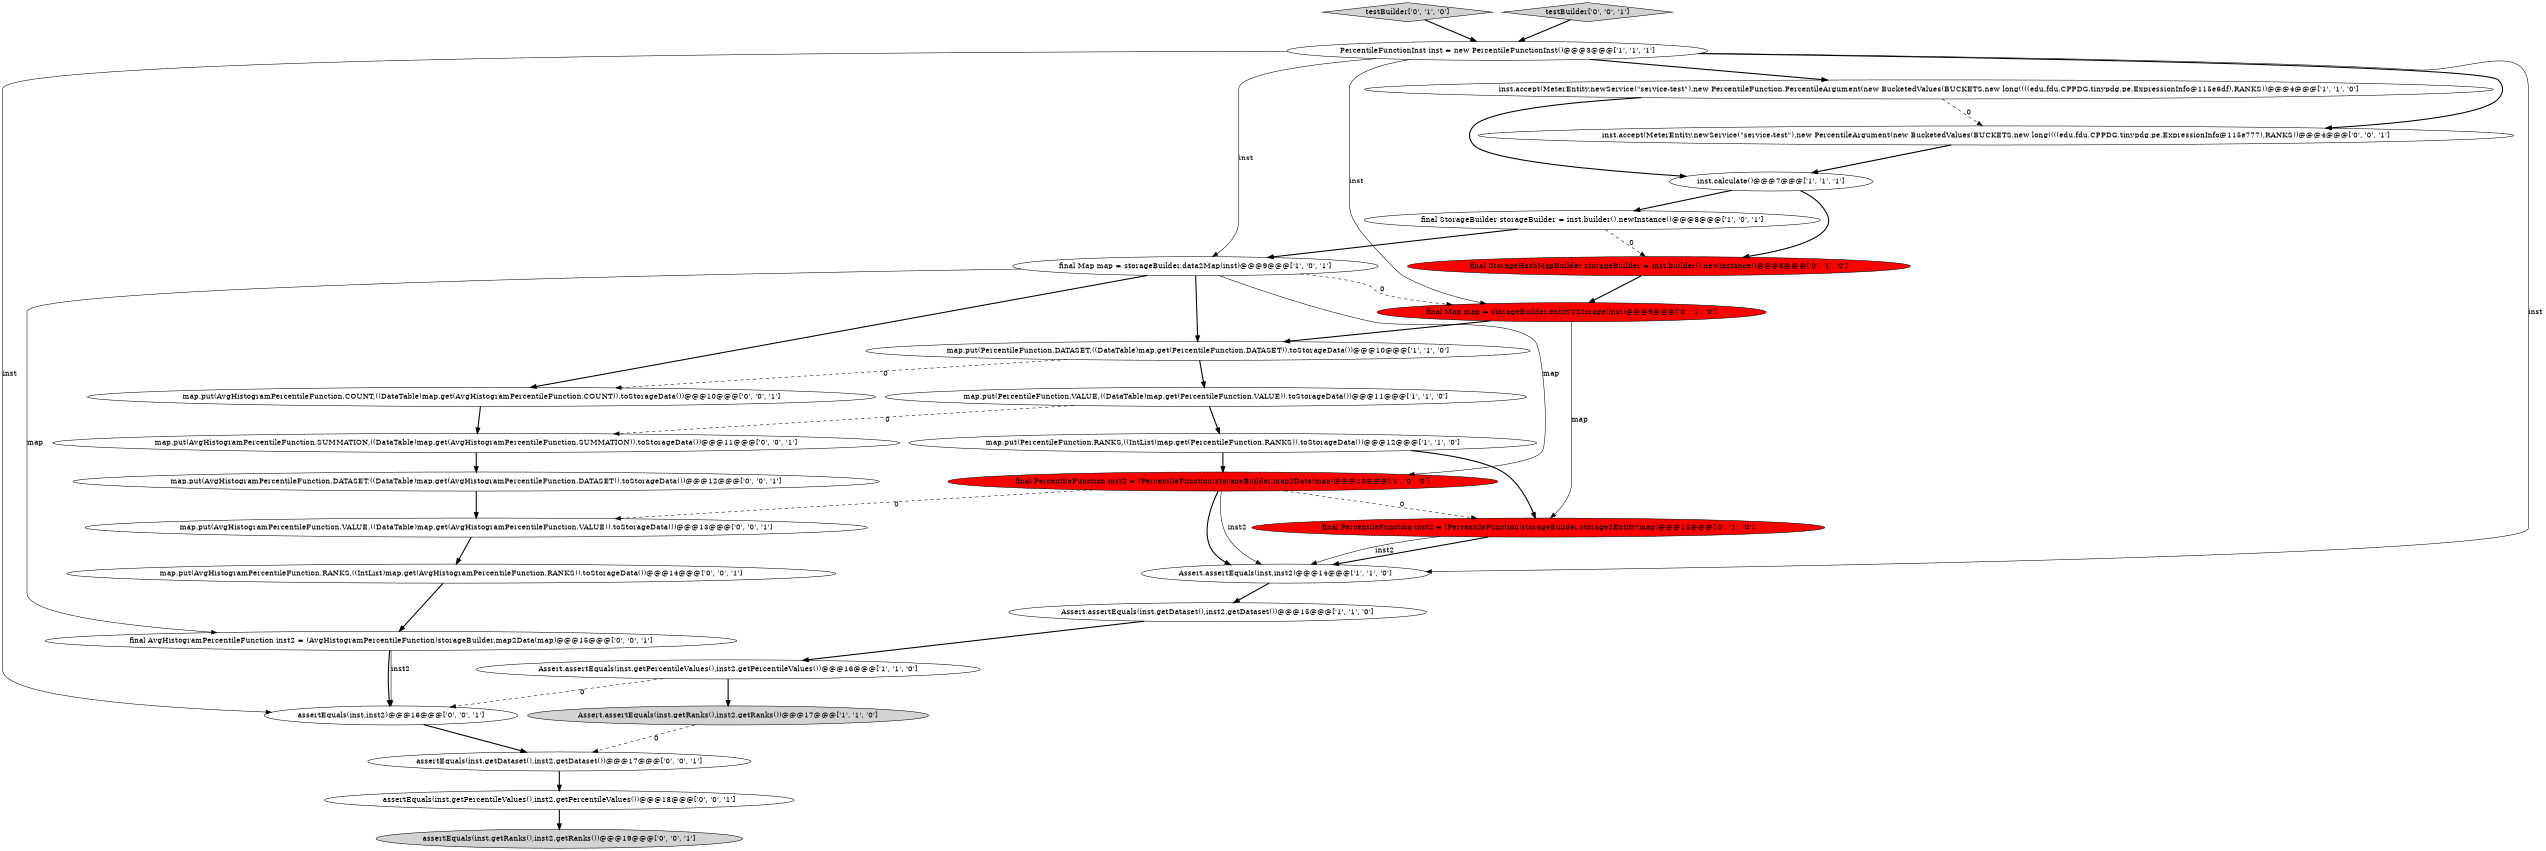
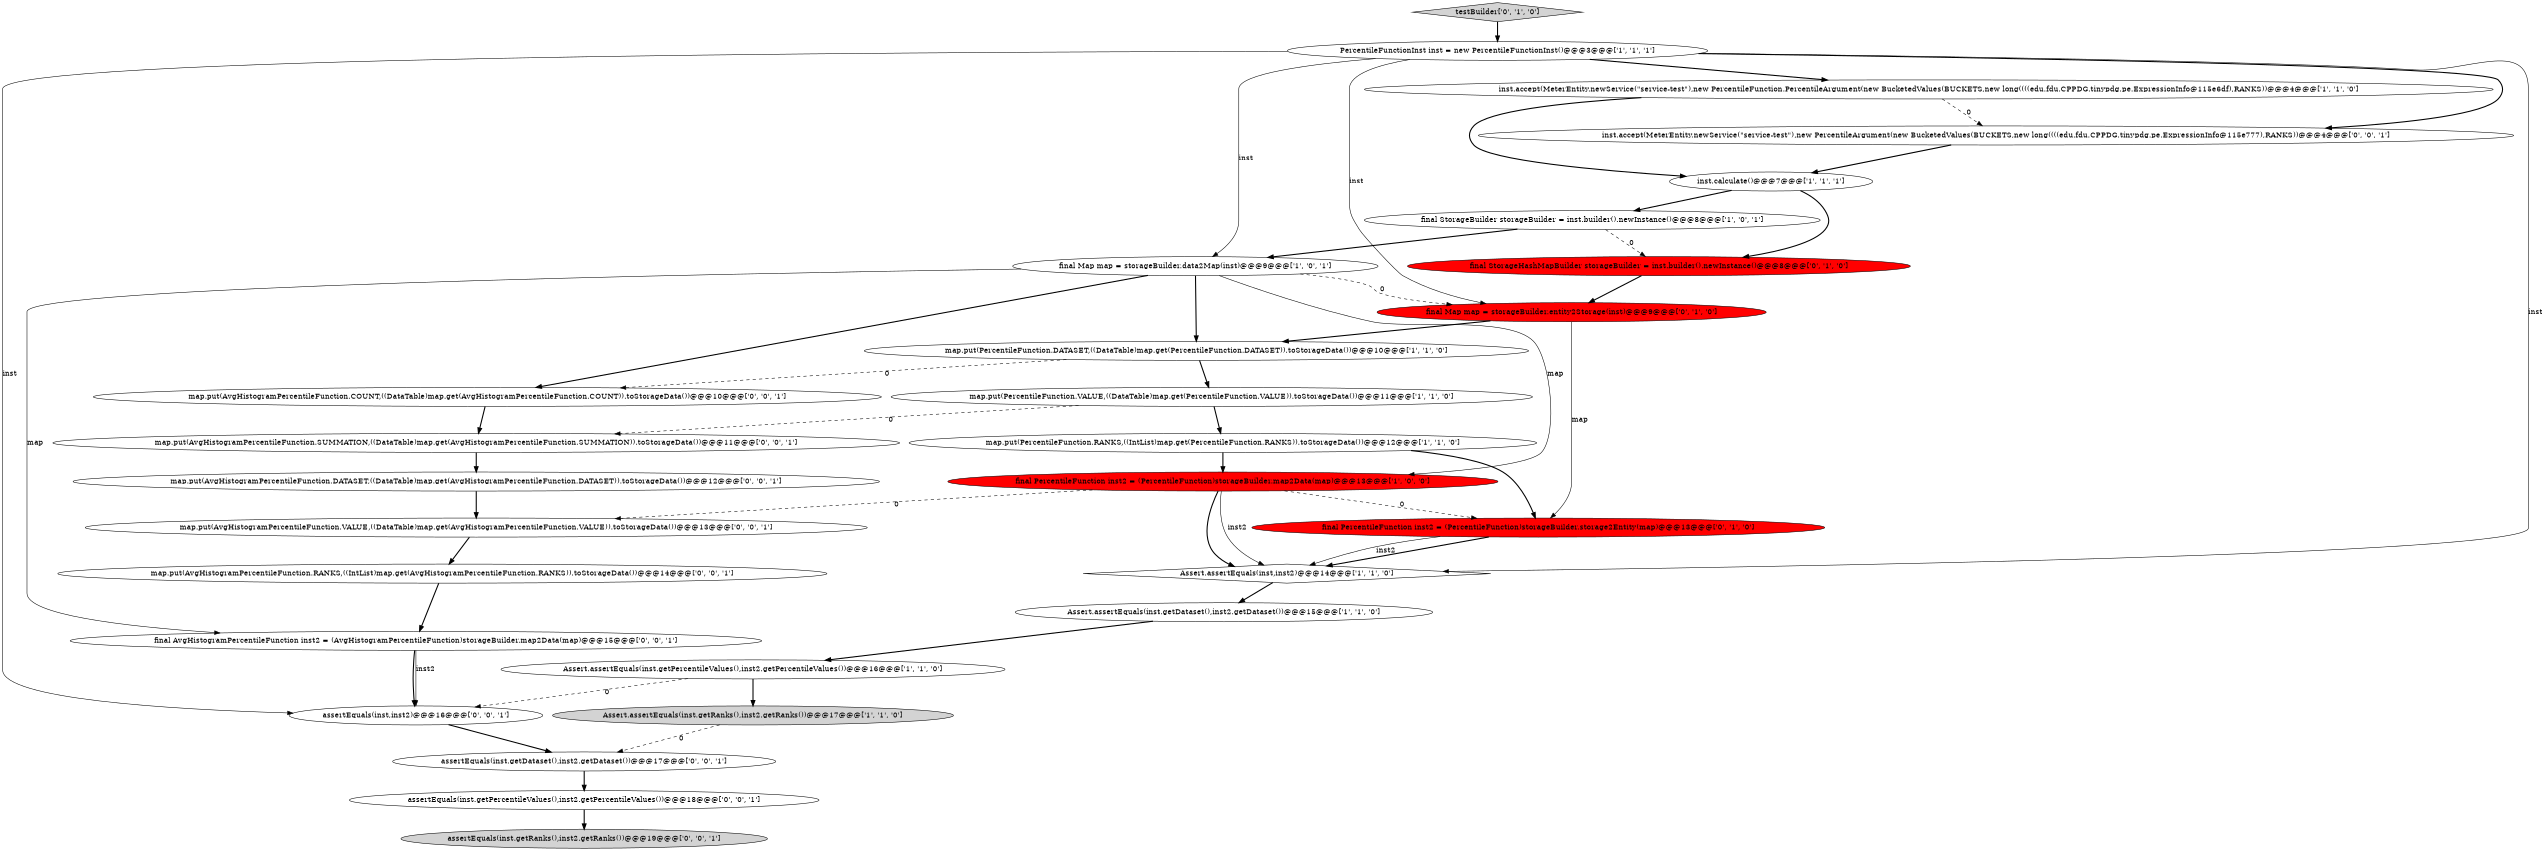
node "testBuilder['0', '0', '1']": removed
node "Assert.assertEquals(inst,inst2)@@@14@@@['1', '1', '0']": shape ellipse -> diamond
